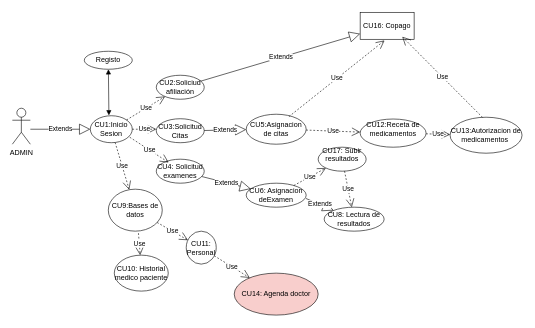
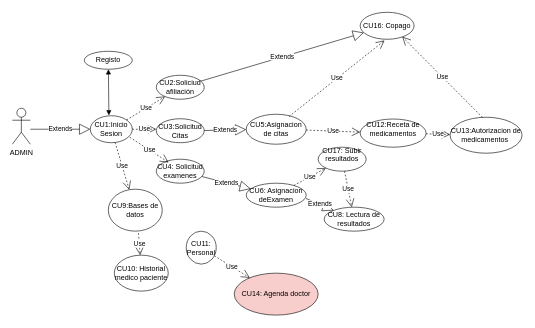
node "CU16: Copago": shape rectangle -> ellipse
edge "CU9:Bases de datos" -> "CU11: Personal": removed, label "Use"
